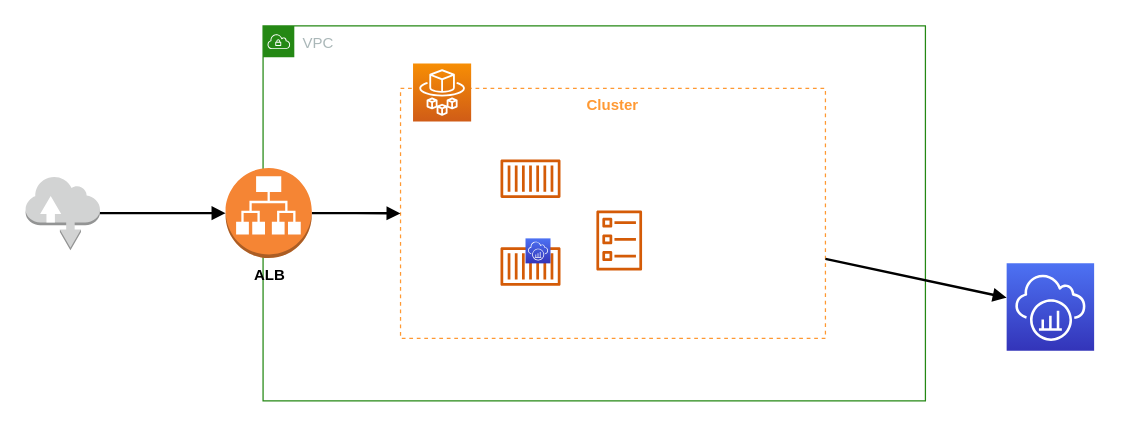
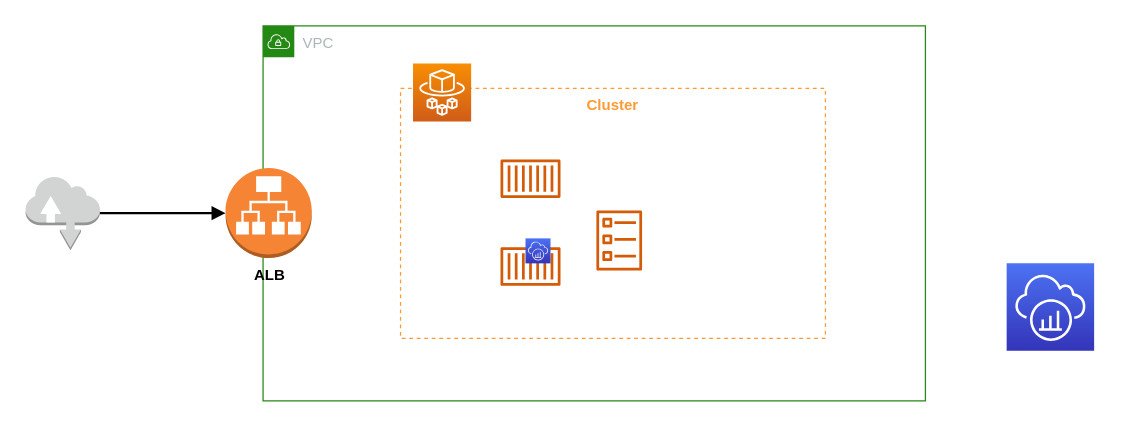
edge "ALB" -> "Cluster": removed
edge "Cluster" -> "X-Ray": removed
